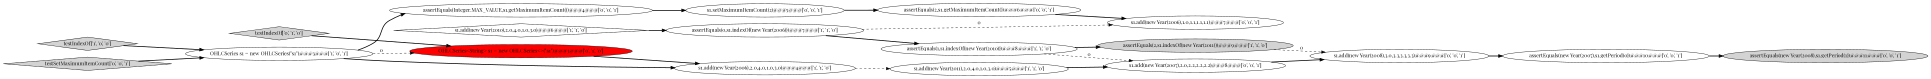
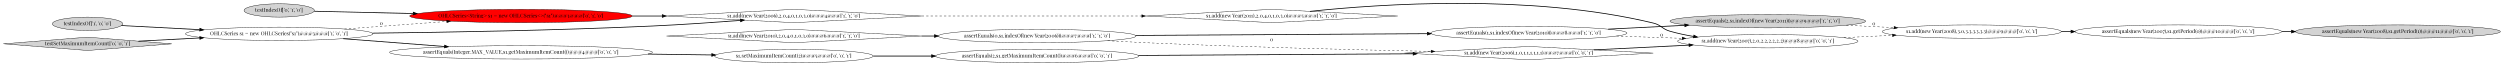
node "s1.add(new Year(2006),1.0,1.1,1.1,1.1)@@@7@@@['0', '0', '1']": shape ellipse -> diamond
node "testIndexOf['0', '1', '0']": shape diamond -> ellipse
node "testIndexOf['1', '0', '0']": shape diamond -> ellipse
edge "s1.add(new Year(2006),1.0,1.1,1.1,1.1)@@@7@@@['0', '0', '1']" -> "s1.add(new Year(2007),2.0,2.2,2.2,2.2)@@@8@@@['0', '0', '1']": added
edge "s1.add(new Year(2007),2.0,2.2,2.2,2.2)@@@8@@@['0', '0', '1']" -> "s1.add(new Year(2008),3.0,3.3,3.3,3.3)@@@9@@@['0', '0', '1']": style bold -> dashed
node "s1.add(new Year(2006),2.0,4.0,1.0,3.0)@@@4@@@['1', '1', '0']": shape ellipse -> diamond
node "s1.add(new Year(2011),2.0,4.0,1.0,3.0)@@@5@@@['1', '1', '0']": shape ellipse -> diamond
